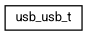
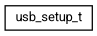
node "usb_usb_t": label "usb_usb_t" -> "usb_setup_t"
